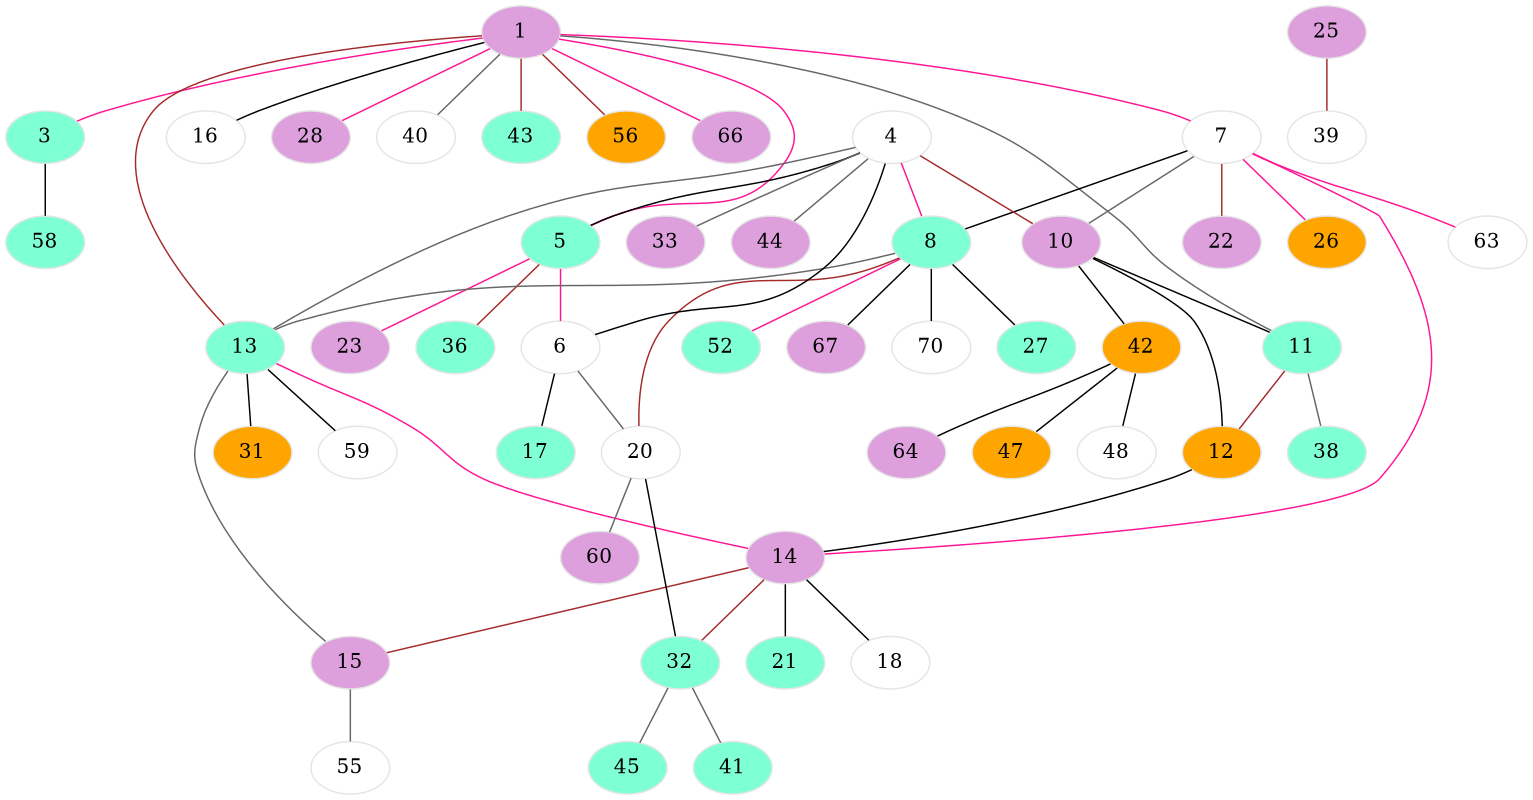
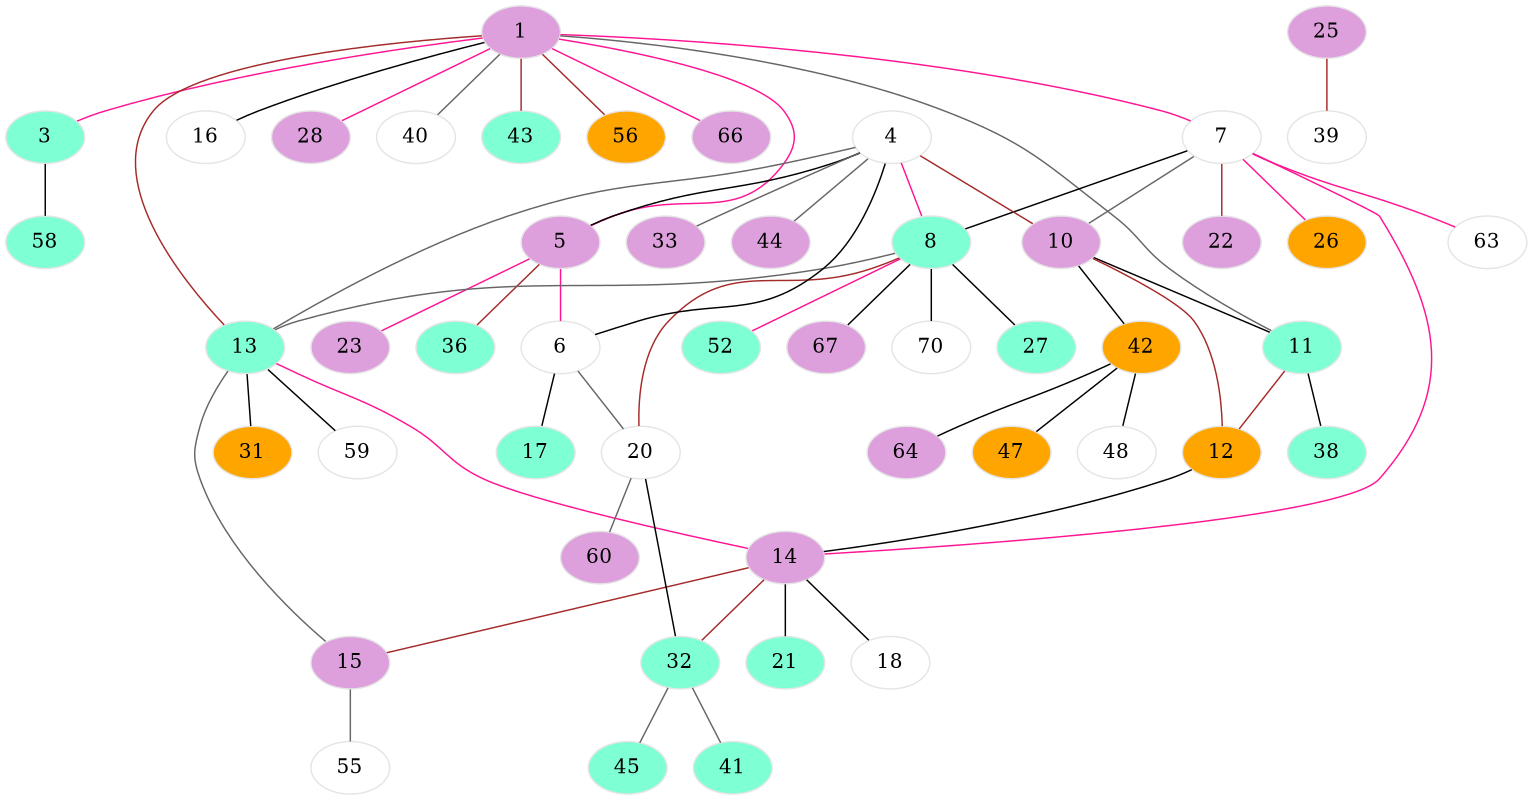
node "5": fillcolor aquamarine -> plum
edge "10" -- "12": color black -> brown
edge "11" -- "38": color gray40 -> black
